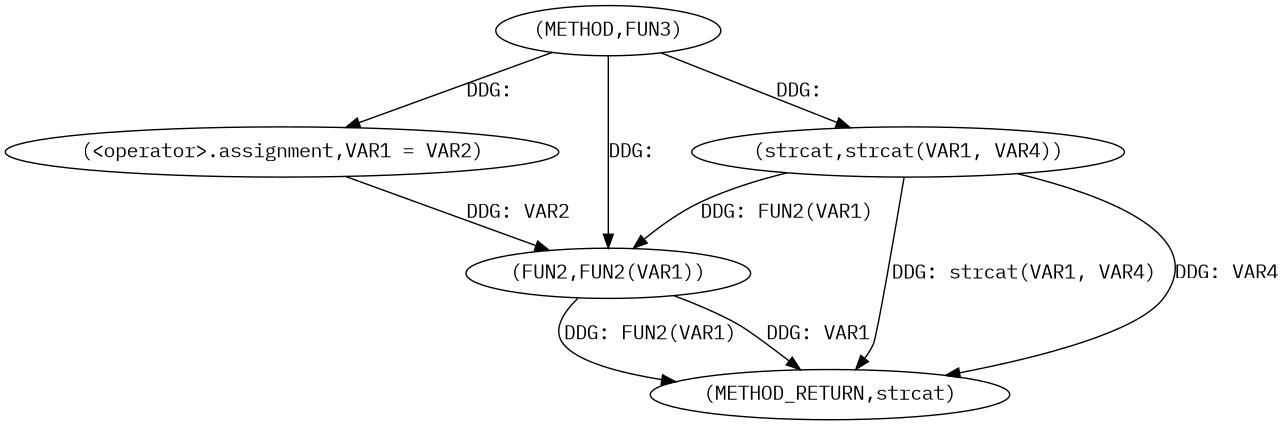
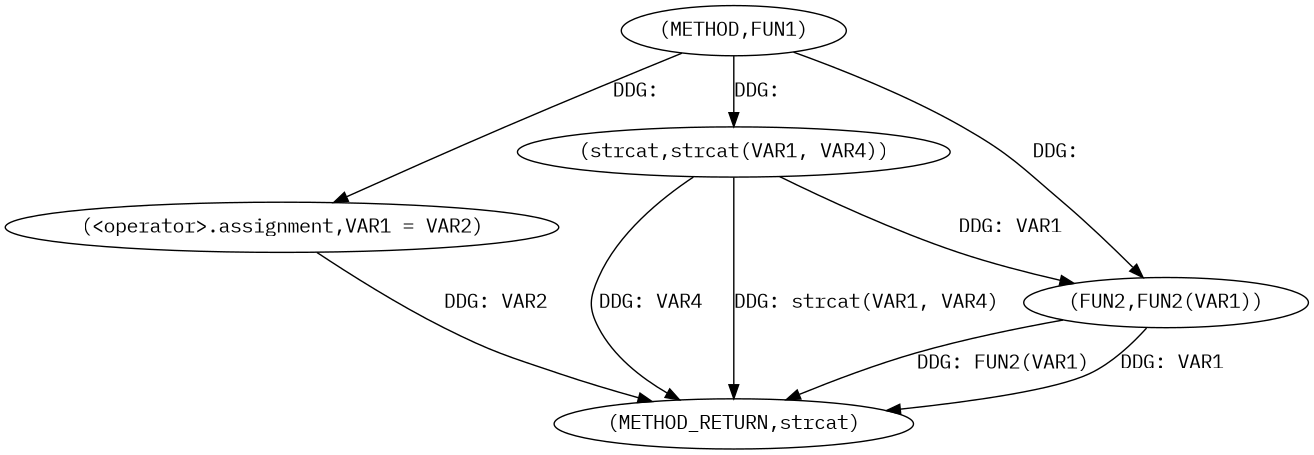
node "(METHOD,FUN3)": label "(METHOD,FUN3)" -> "(METHOD,FUN1)"
edge "(<operator>.assignment,VAR1 = VAR2)" -> "(FUN2,FUN2(VAR1))": now "(<operator>.assignment,VAR1 = VAR2)" -> "(METHOD_RETURN,strcat)"
edge "(strcat,strcat(VAR1, VAR4))" -> "(FUN2,FUN2(VAR1))": label "DDG: FUN2(VAR1)" -> "DDG: VAR1"
